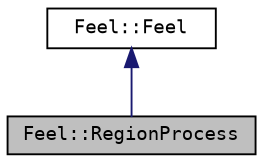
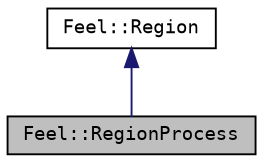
node "Feel::Feel": label "Feel::Feel" -> "Feel::Region"
